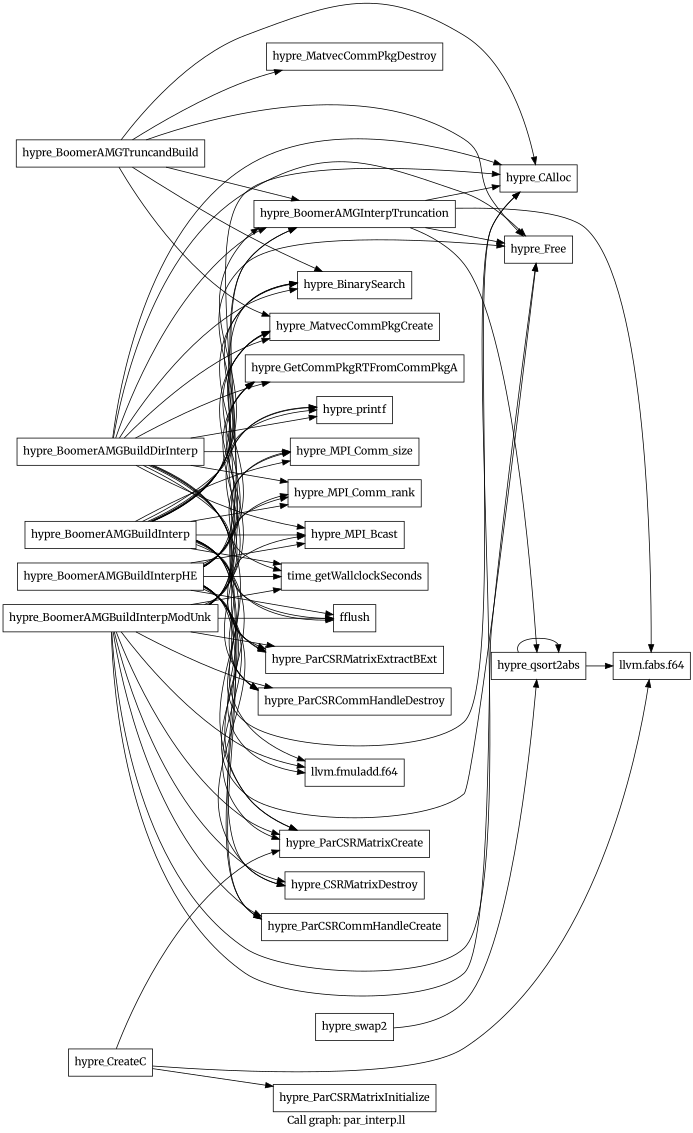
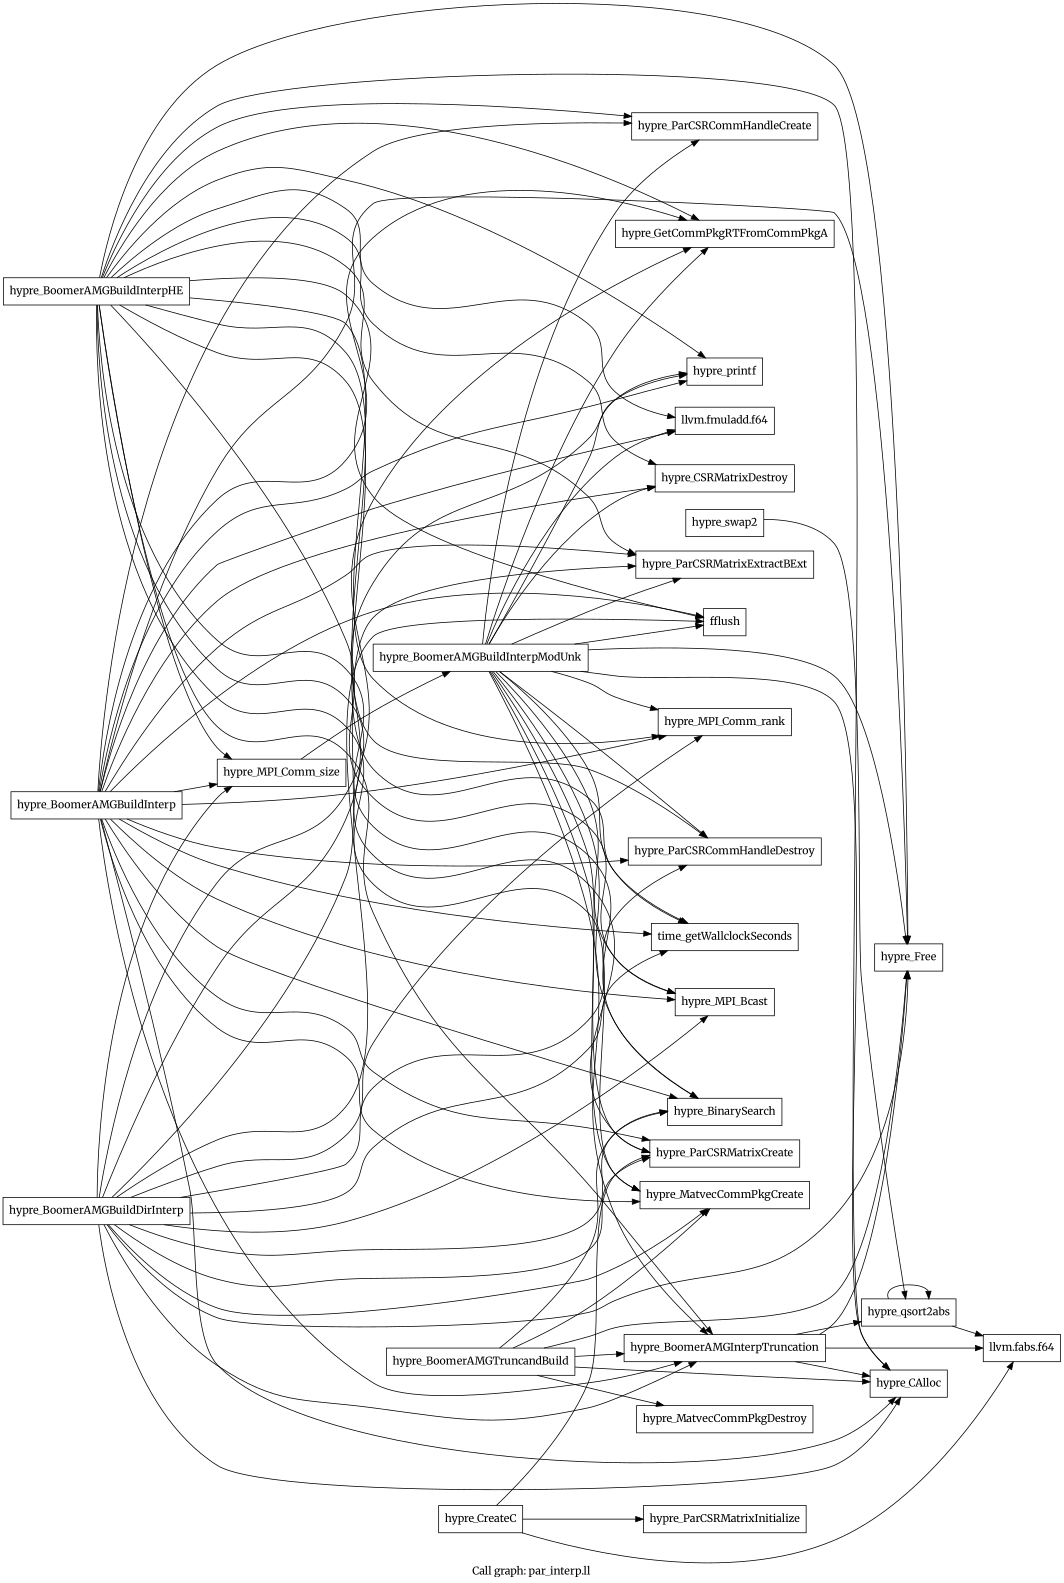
edge "hypre_BoomerAMGBuildInterpModUnk" -> "hypre_MPI_Comm_size": reversed
